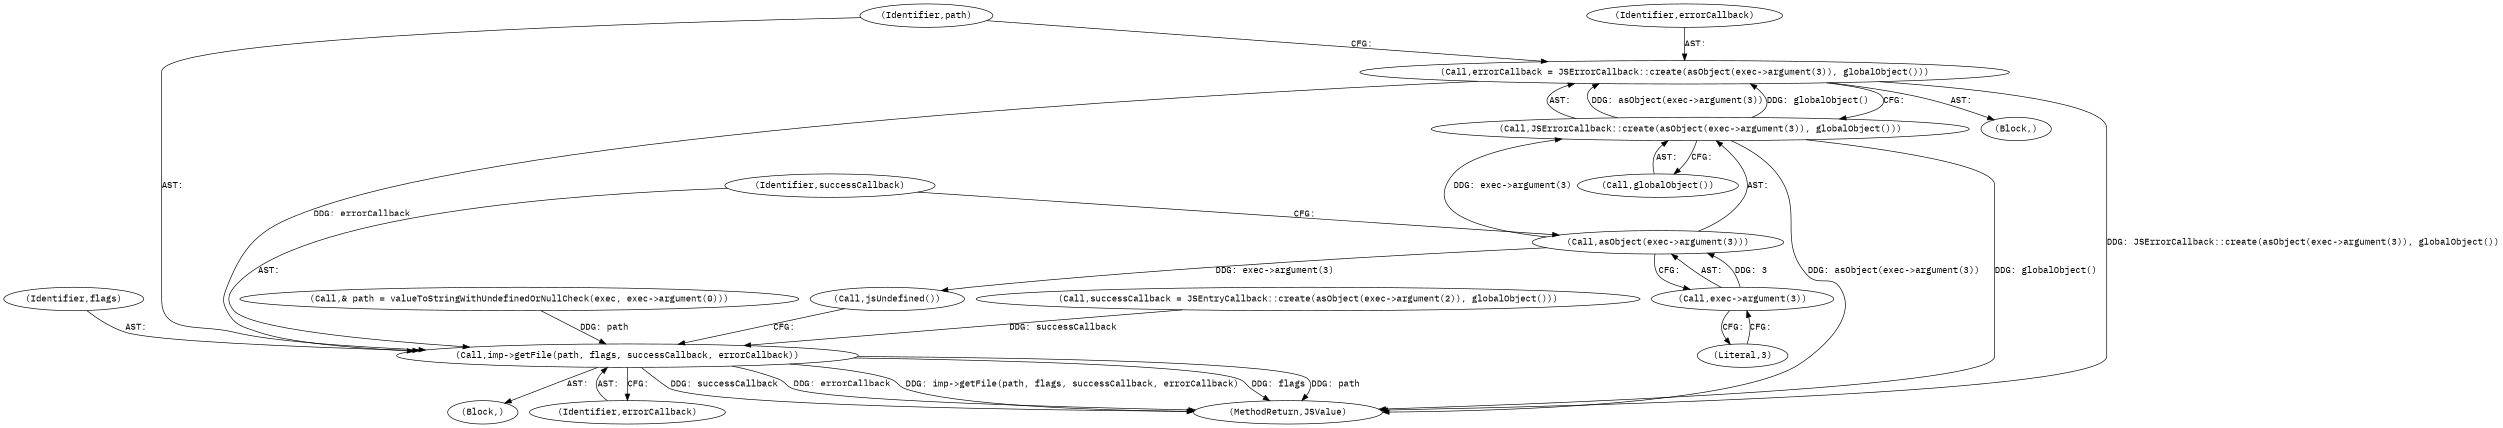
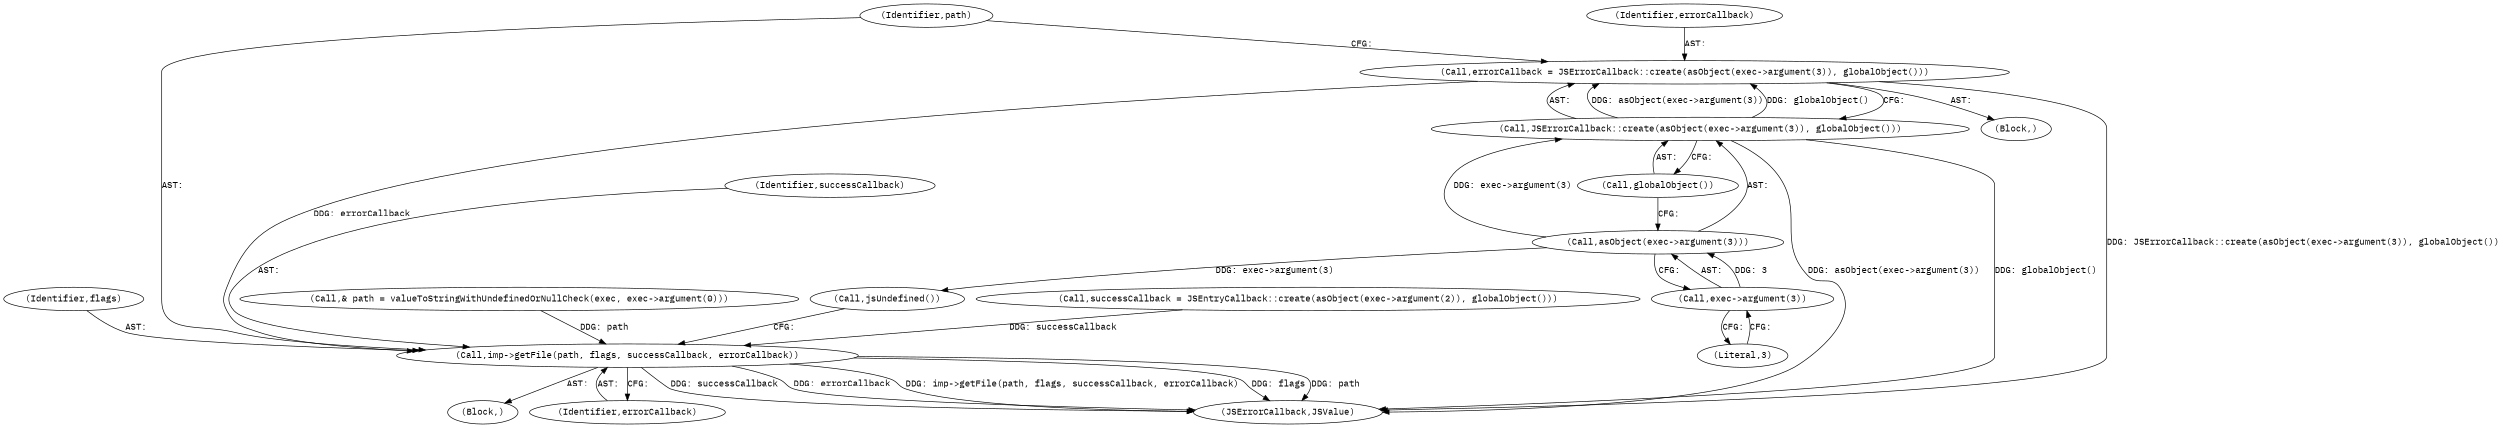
edge "(Identifier,successCallback)" -> "(Call,asObject(exec->argument(3)))": now "(Call,globalObject())" -> "(Call,asObject(exec->argument(3)))"
node "(MethodReturn,JSValue)": label "(MethodReturn,JSValue)" -> "(JSErrorCallback,JSValue)"
